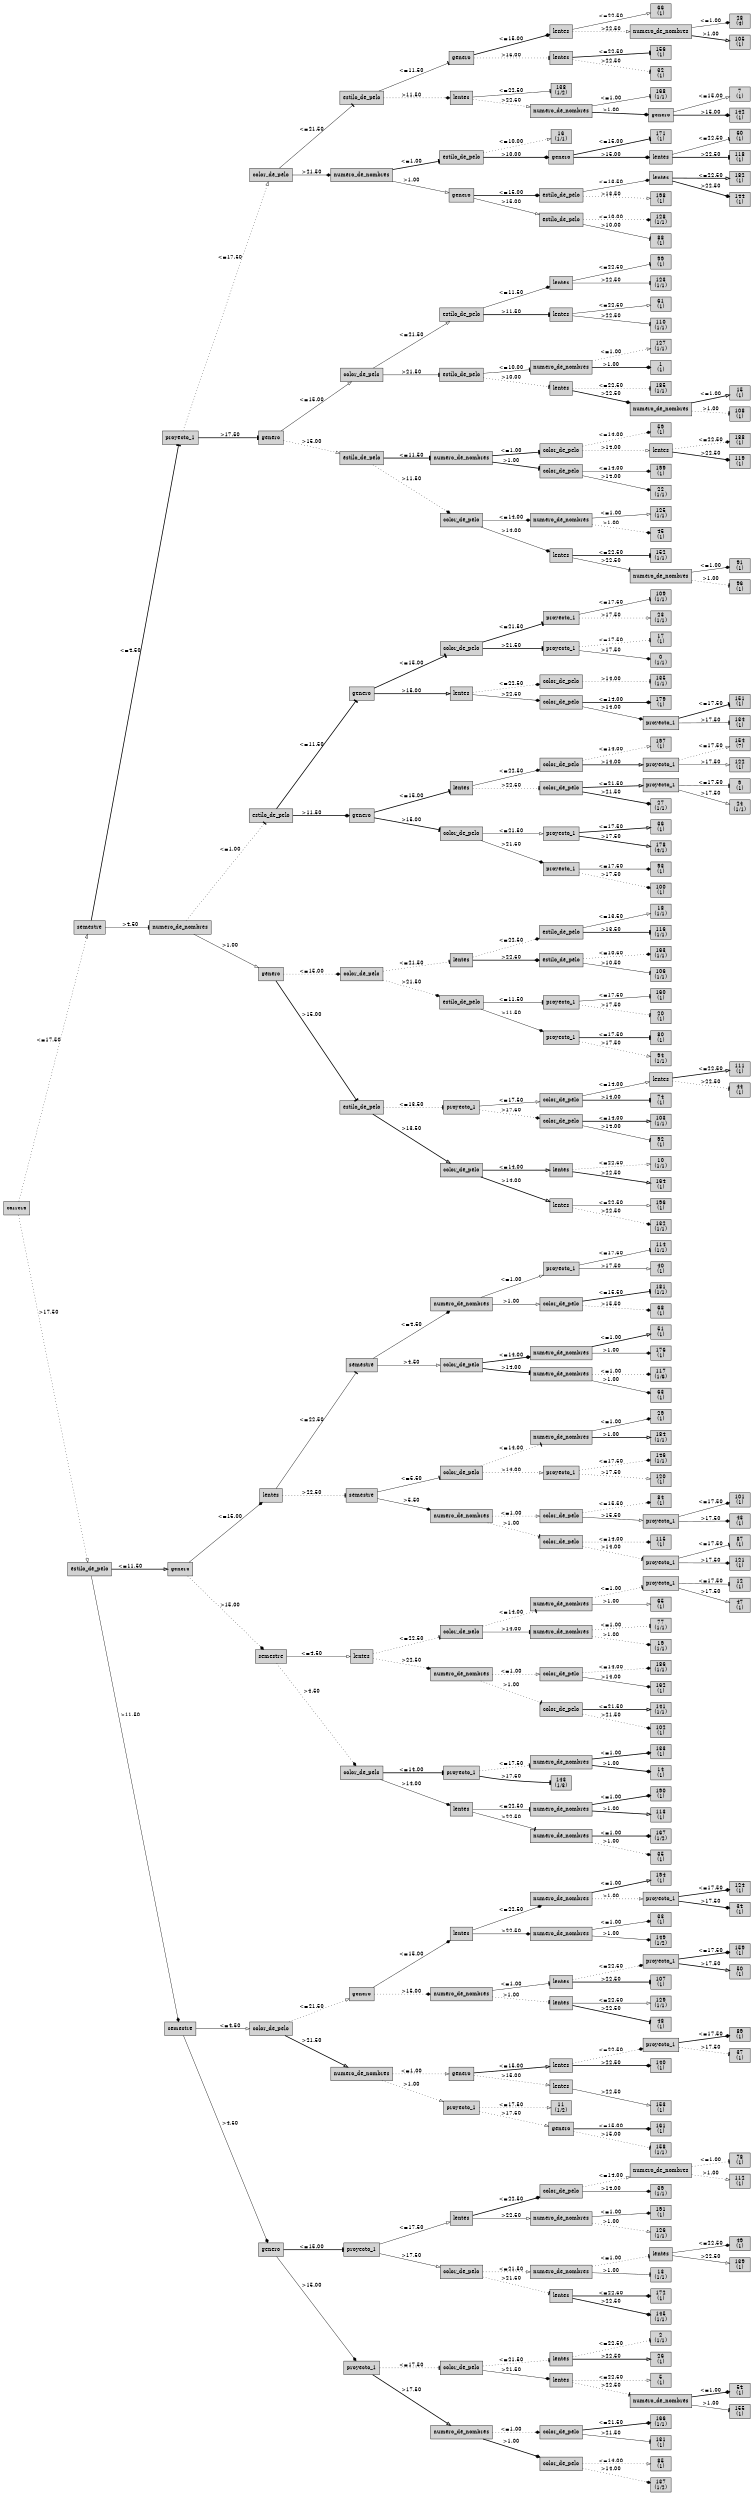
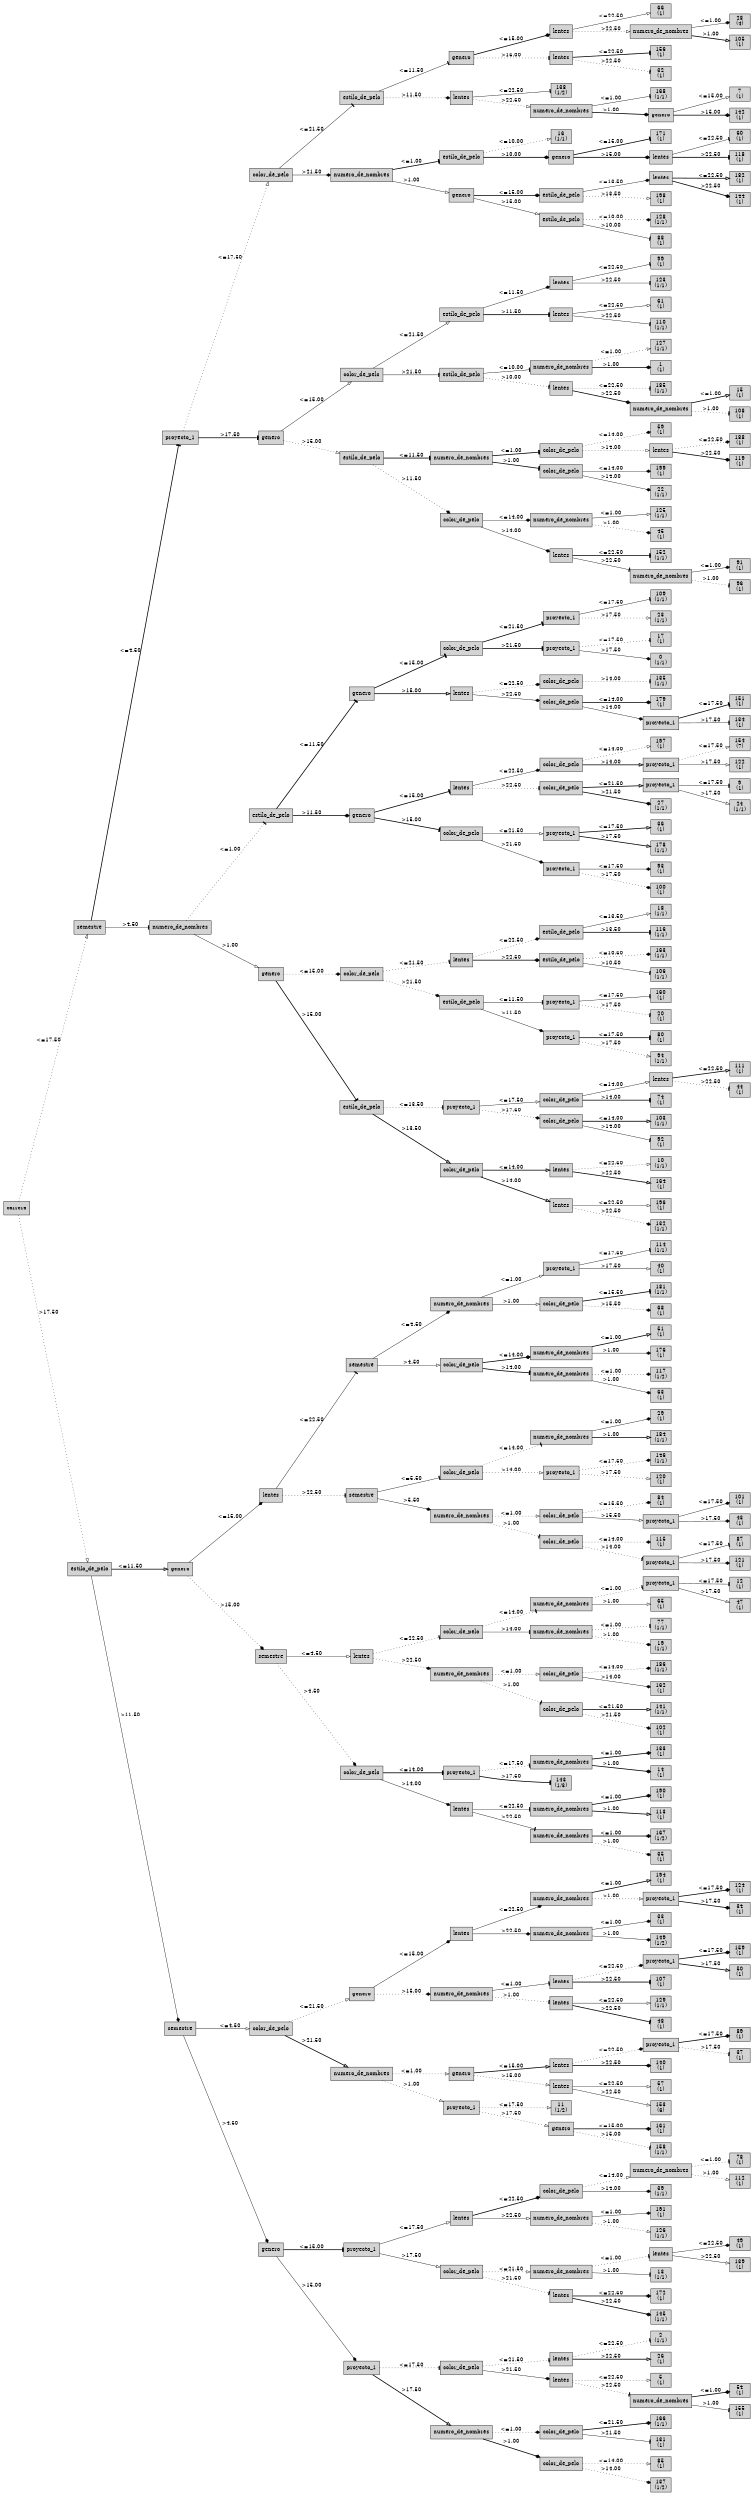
node "178 (4/1)": label "178 (4/1)" -> "178 (1/1)"
node "117 (1/6)": label "117 (1/6)" -> "117 (1/2)"
node "57 (1)": added
node "153 (1)": label "153 (1)" -> "153 (6)"
